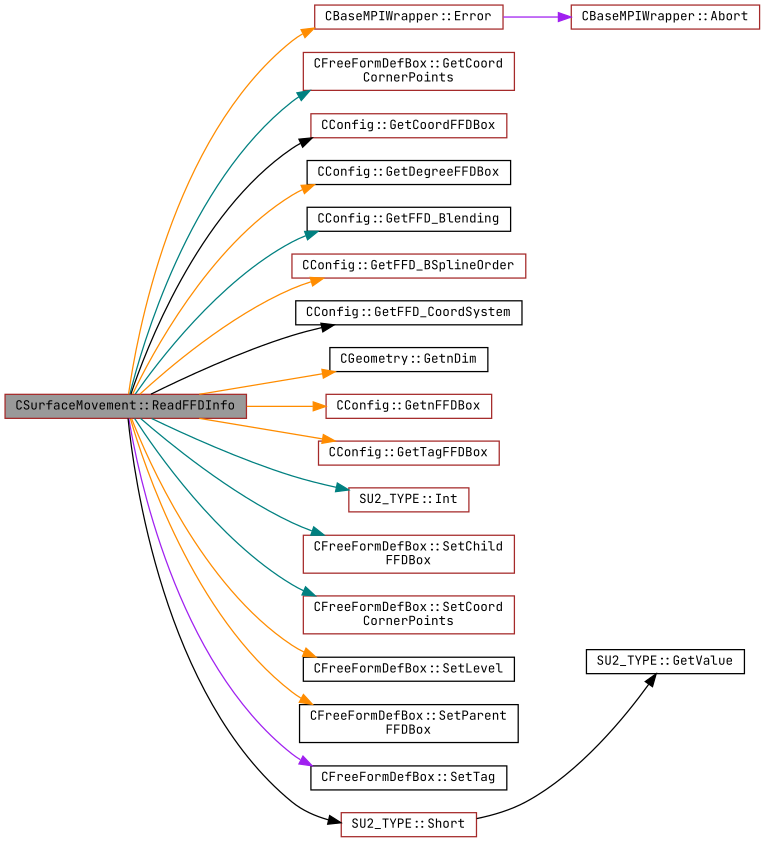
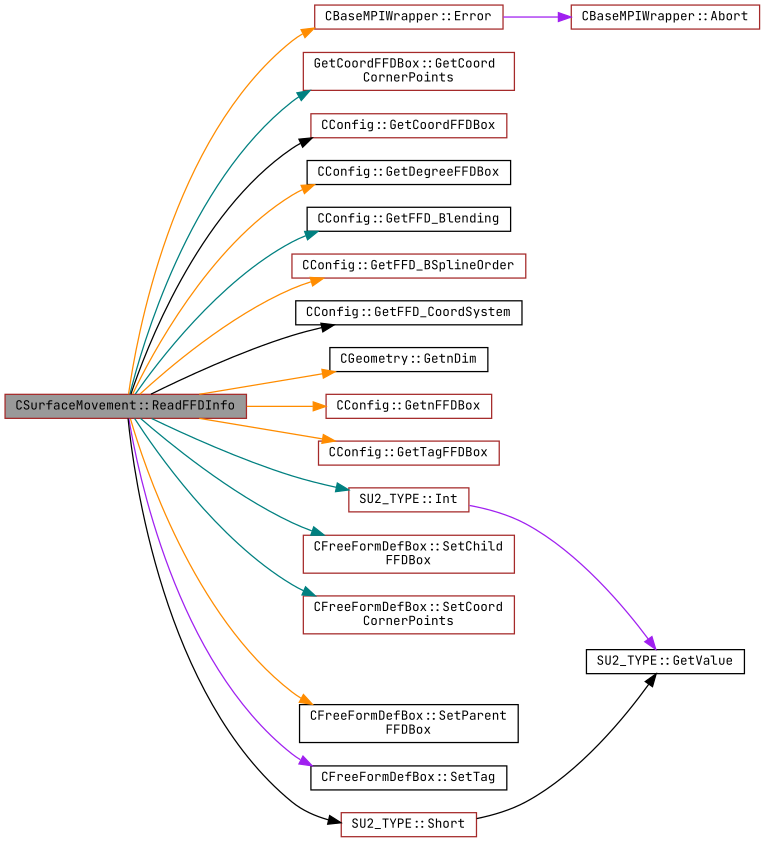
node "CFreeFormDefBox::GetCoord CornerPoints": label "CFreeFormDefBox::GetCoord CornerPoints" -> "GetCoordFFDBox::GetCoord CornerPoints"
edge "SU2_TYPE::Int" -> "SU2_TYPE::GetValue": added
node "CFreeFormDefBox::SetLevel": removed
